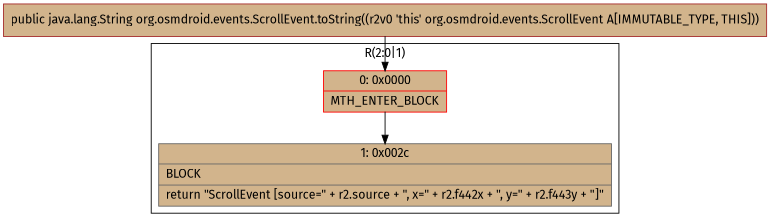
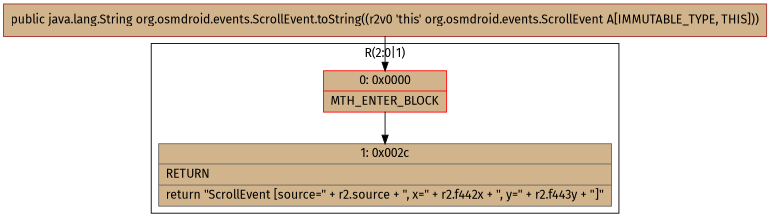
node "1: 0x002c": text "BLOCK" -> "RETURN"
